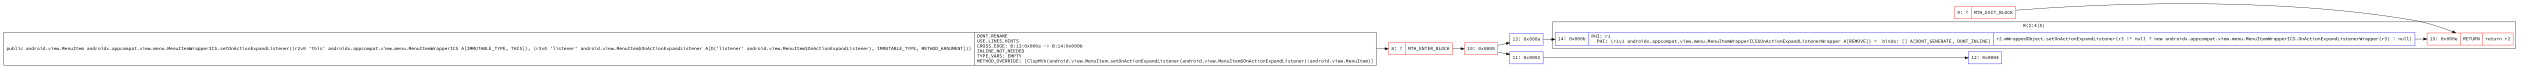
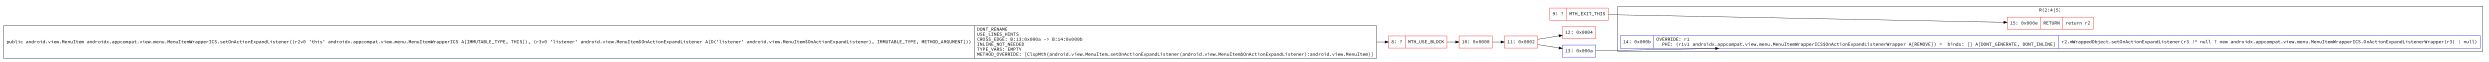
node "9: ?": text "MTH_EXIT_BLOCK" -> "MTH_EXIT_THIS"
node "14: 0x000b": text "PHI: r1" -> "OVERRIDE: r1"
edge "14: 0x000b" -> "15: 0x000e": removed
edge "10: 0x0000" -> "13: 0x000a": now "11: 0x0002" -> "13: 0x000a"
node "8: ?": text "MTH_ENTER_BLOCK" -> "MTH_USE_BLOCK"
node "11: 0x0002": color blue -> red
node "12: 0x0004": color blue -> red
